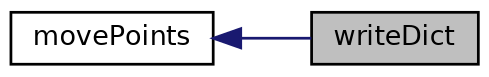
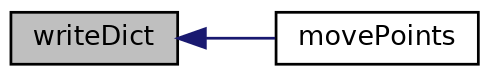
edge "writeDict" -> "movePoints": reversed
